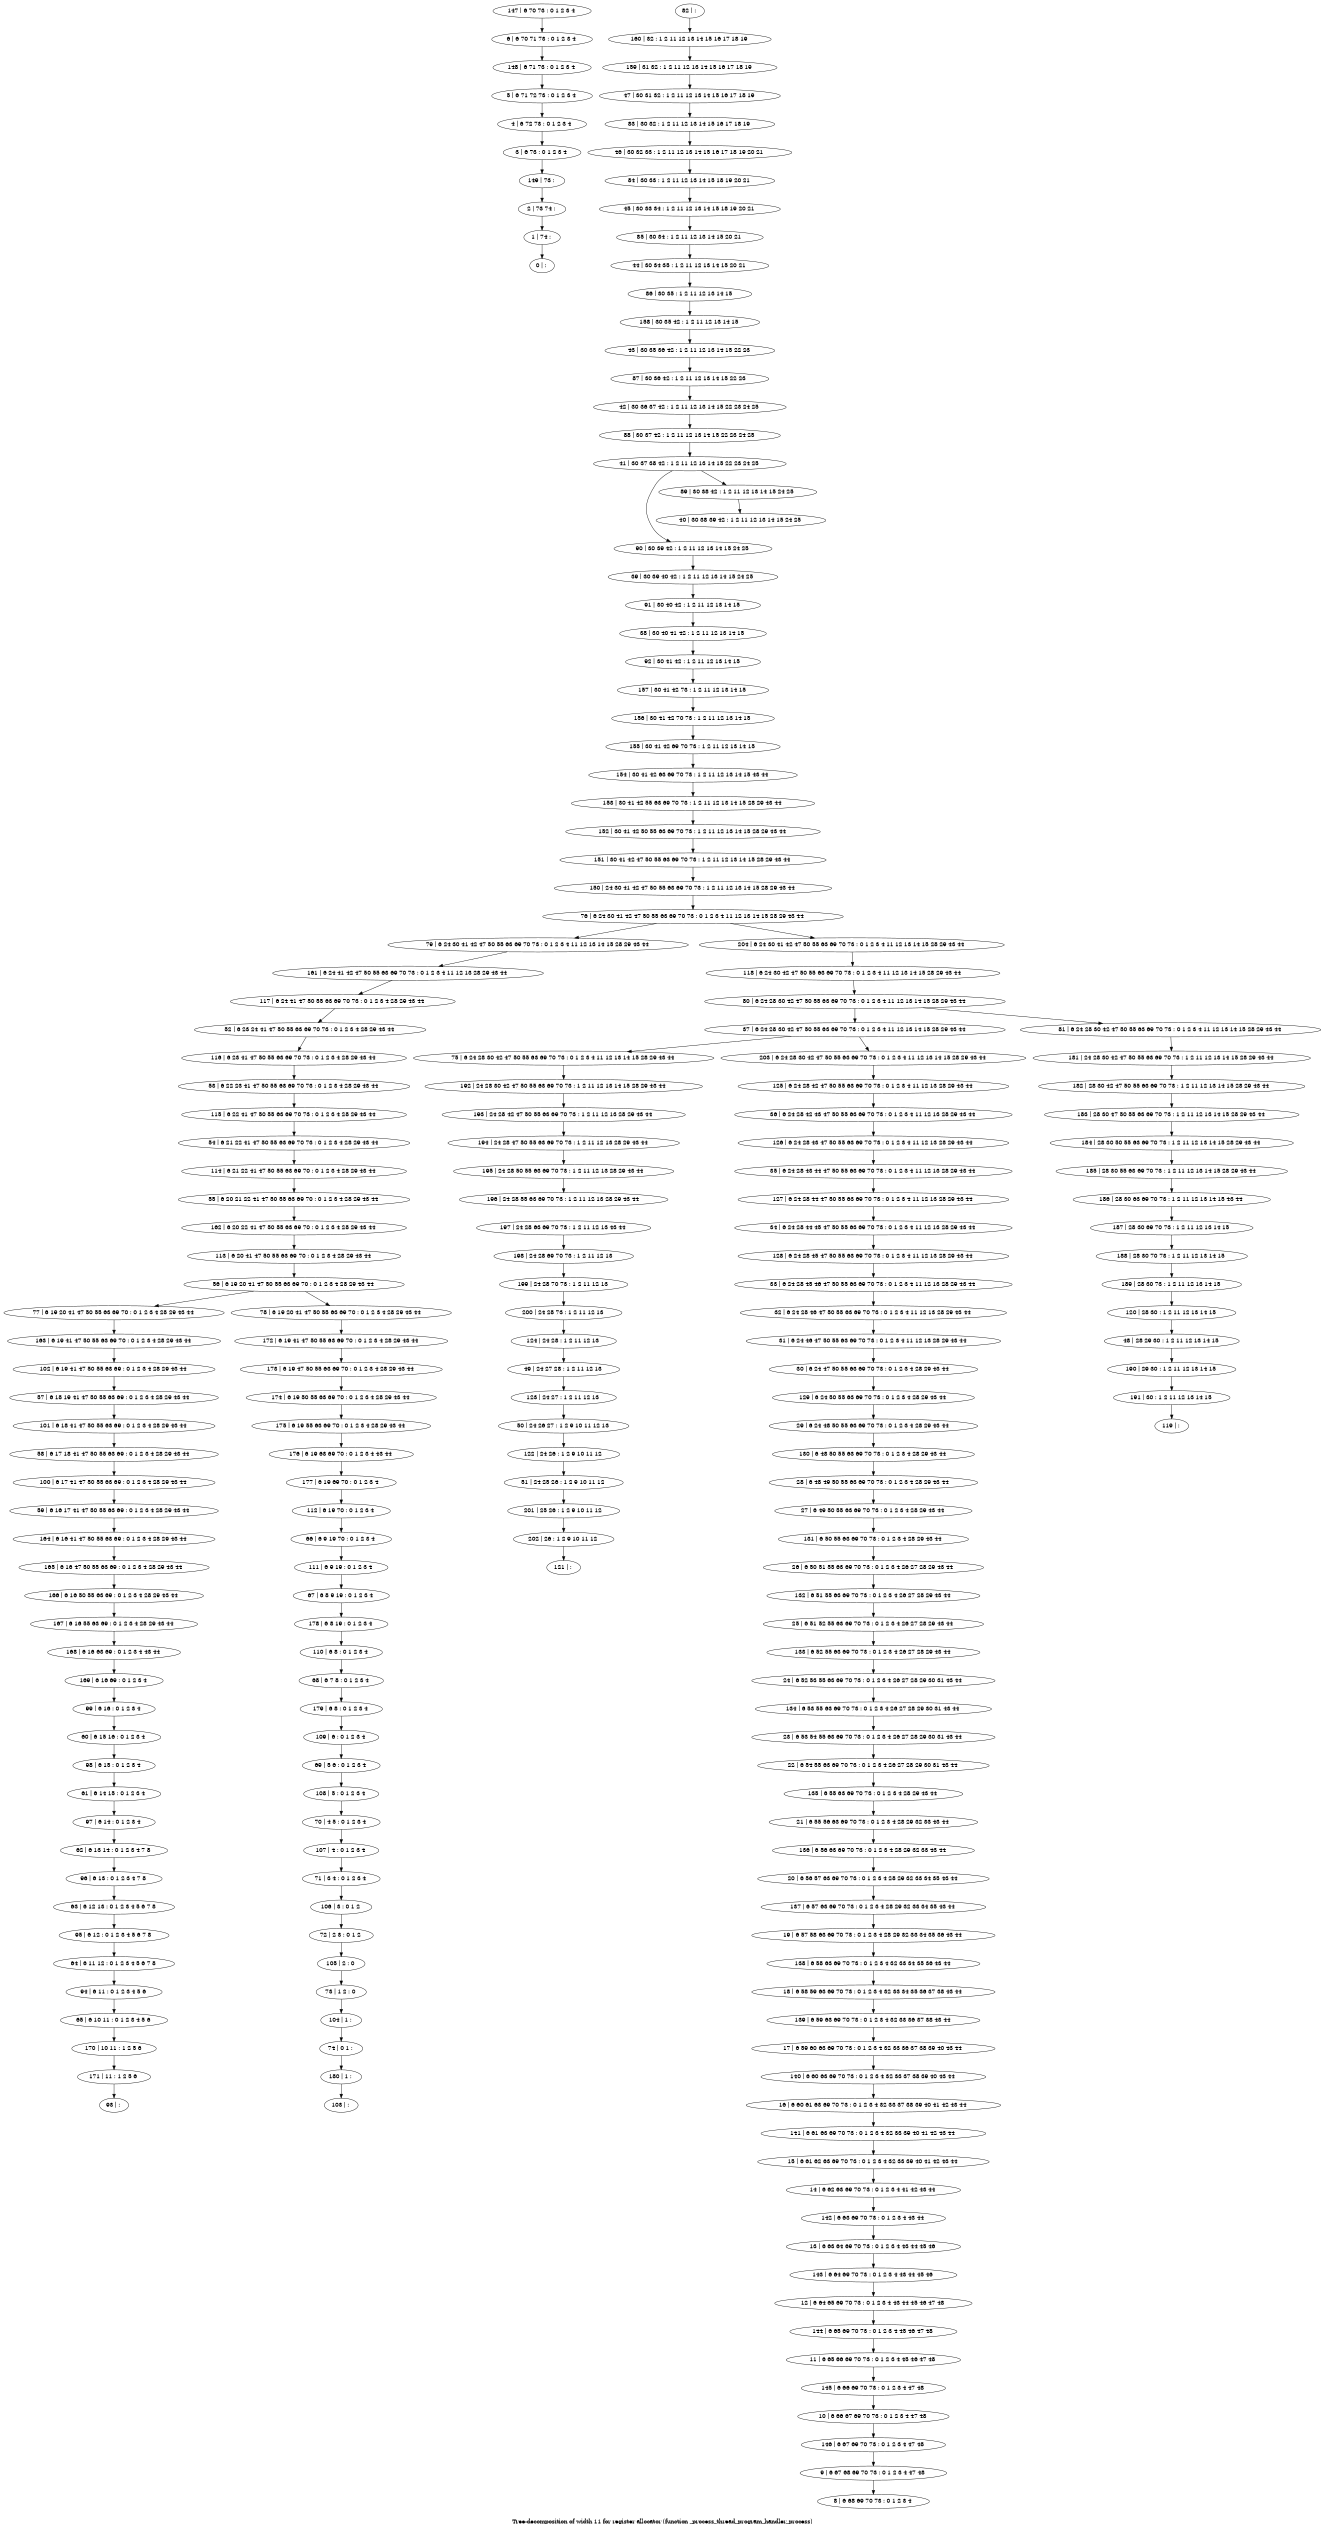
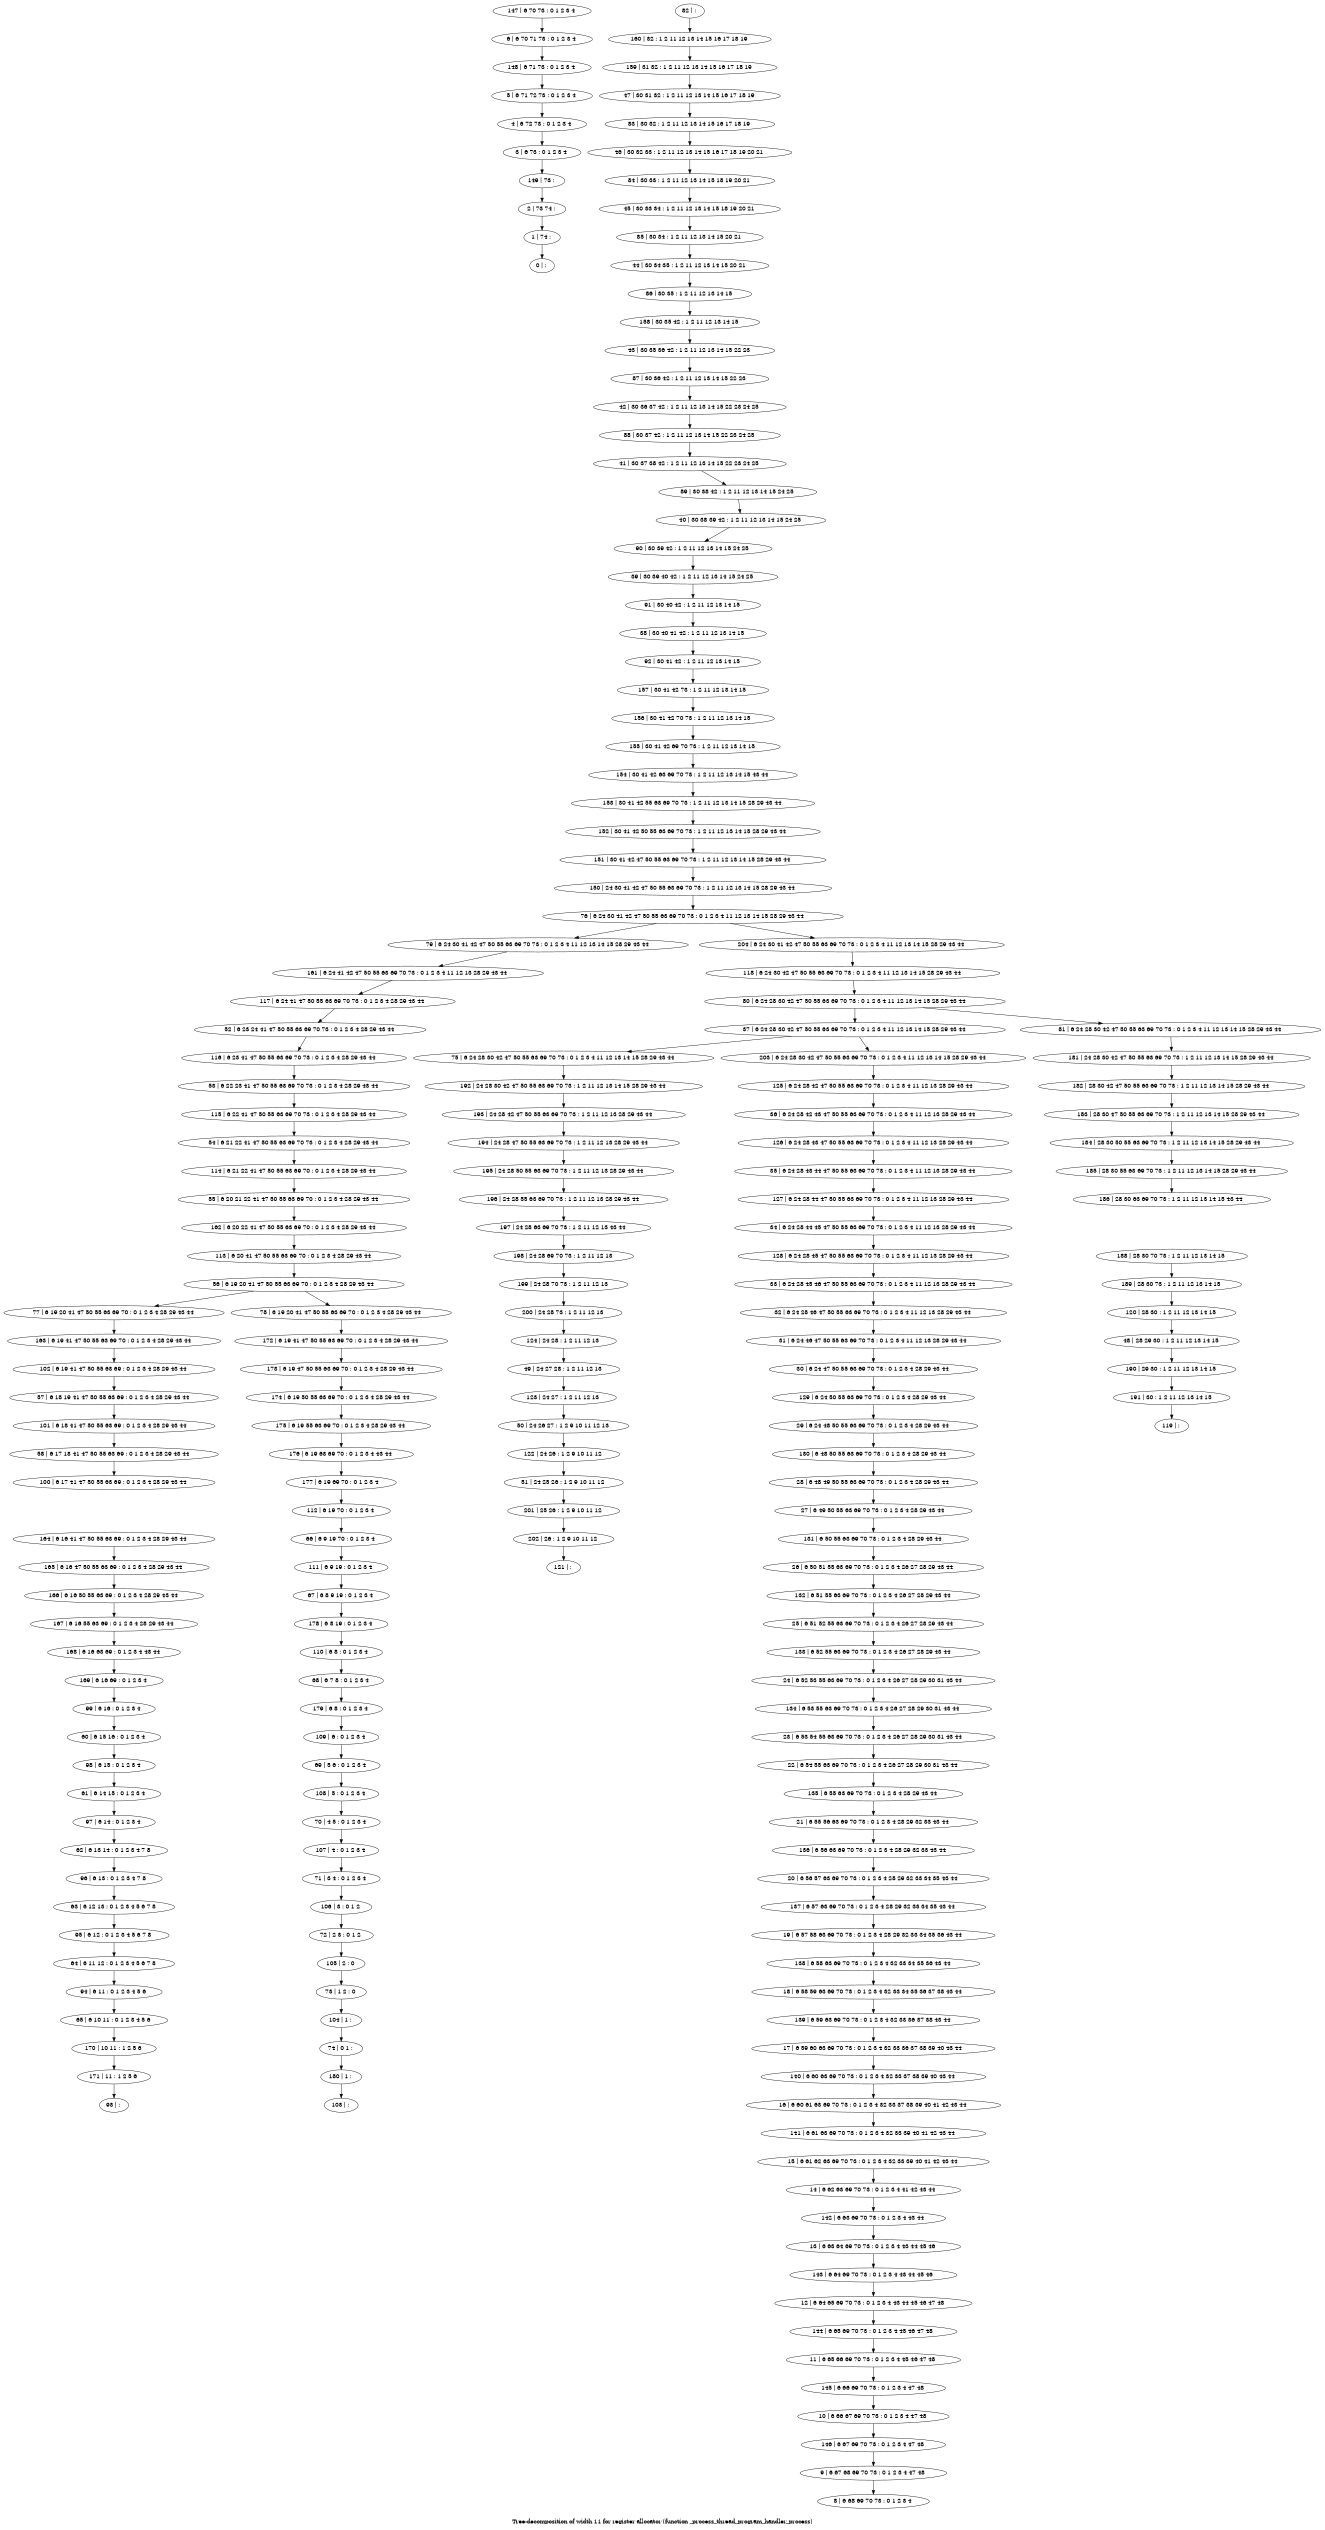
edge "41 | 30 37 38 42 : 1 2 11 12 13 14 15 22 23 24 25" -> "90 | 30 39 42 : 1 2 11 12 13 14 15 24 25": now "40 | 30 38 39 42 : 1 2 11 12 13 14 15 24 25" -> "90 | 30 39 42 : 1 2 11 12 13 14 15 24 25"
edge "196 | 24 28 55 63 69 70 73 : 1 2 11 12 13 28 29 43 44" -> "197 | 24 28 63 69 70 73 : 1 2 11 12 13 43 44": added
node "187 | 28 30 69 70 73 : 1 2 11 12 13 14 15": removed
node "59 | 6 16 17 41 47 50 55 63 69 : 0 1 2 3 4 28 29 43 44": removed
edge "141 | 6 61 63 69 70 73 : 0 1 2 3 4 32 33 39 40 41 42 43 44" -> "15 | 6 61 62 63 69 70 73 : 0 1 2 3 4 32 33 39 40 41 42 43 44": removed
